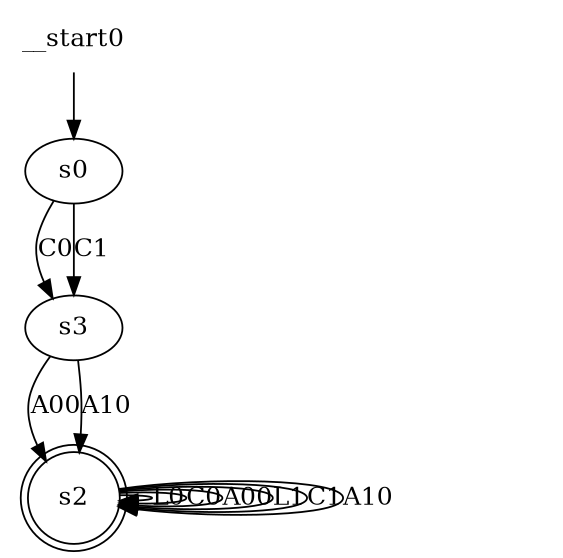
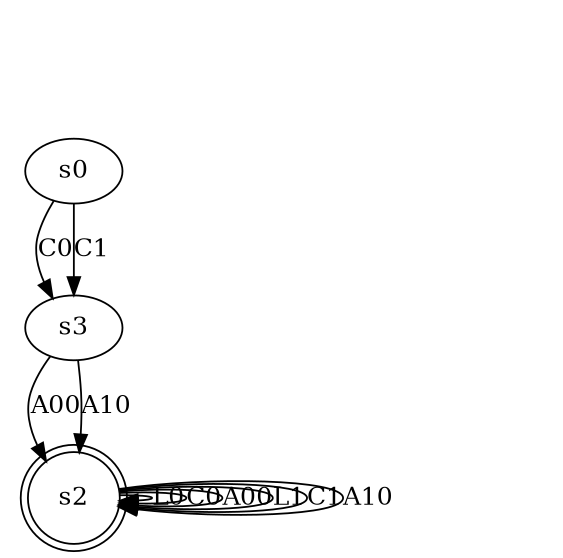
node "__start0": removed
